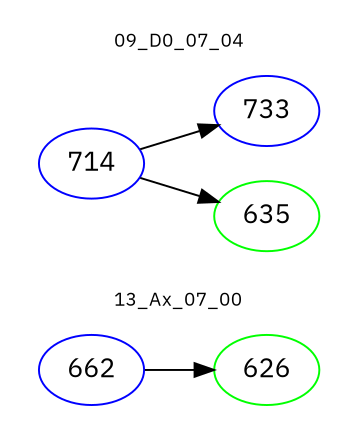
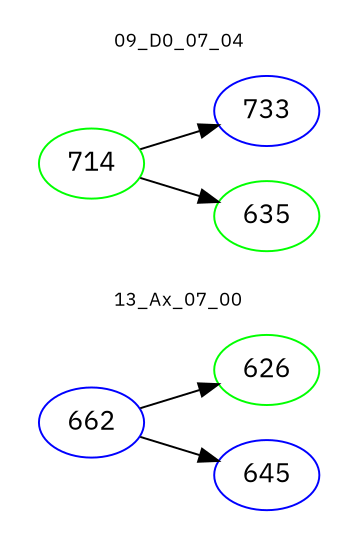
node "714": color blue -> green
node "645": added
